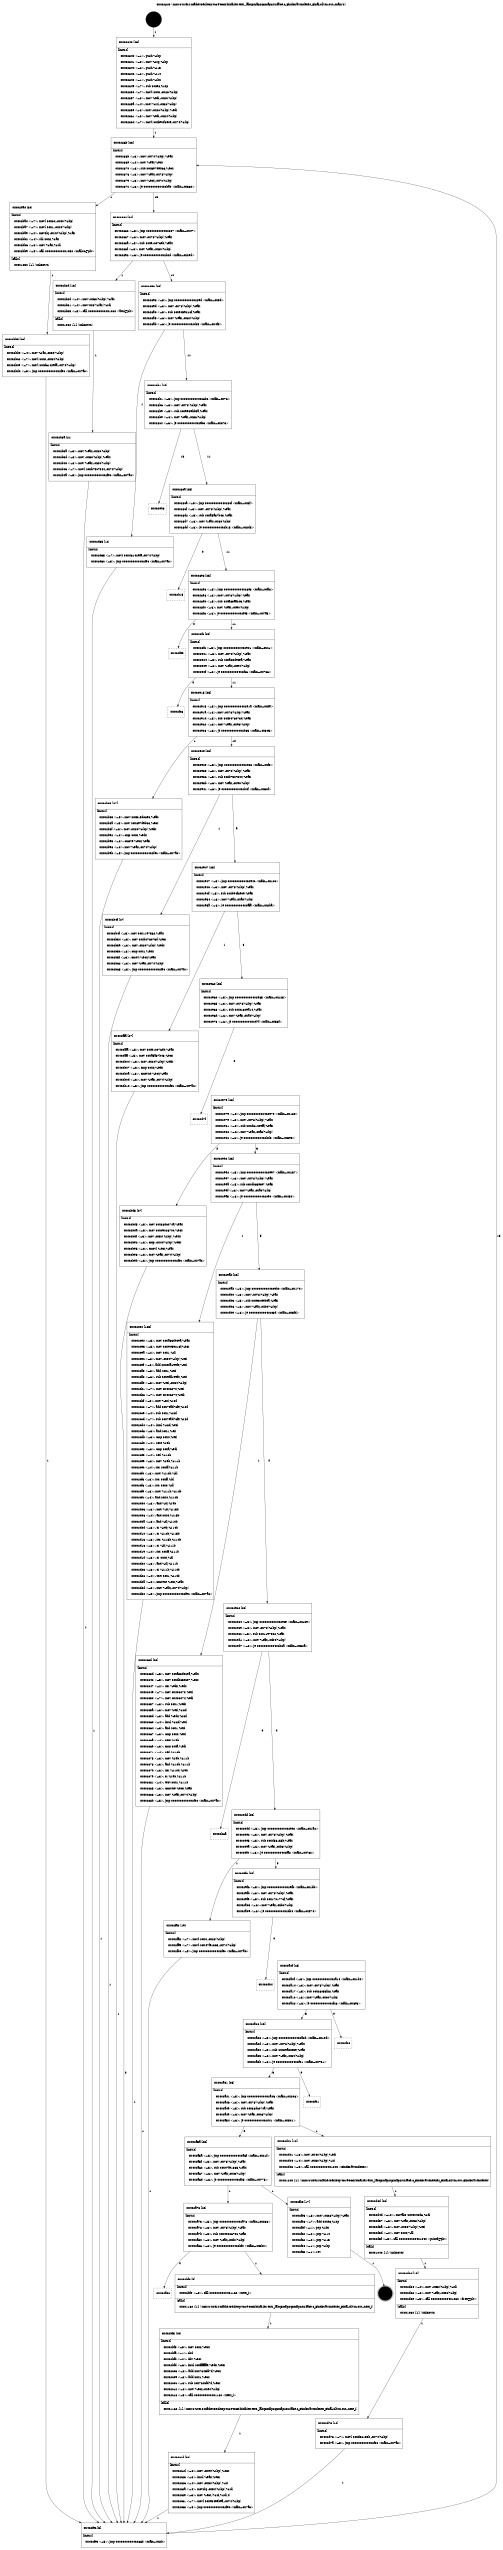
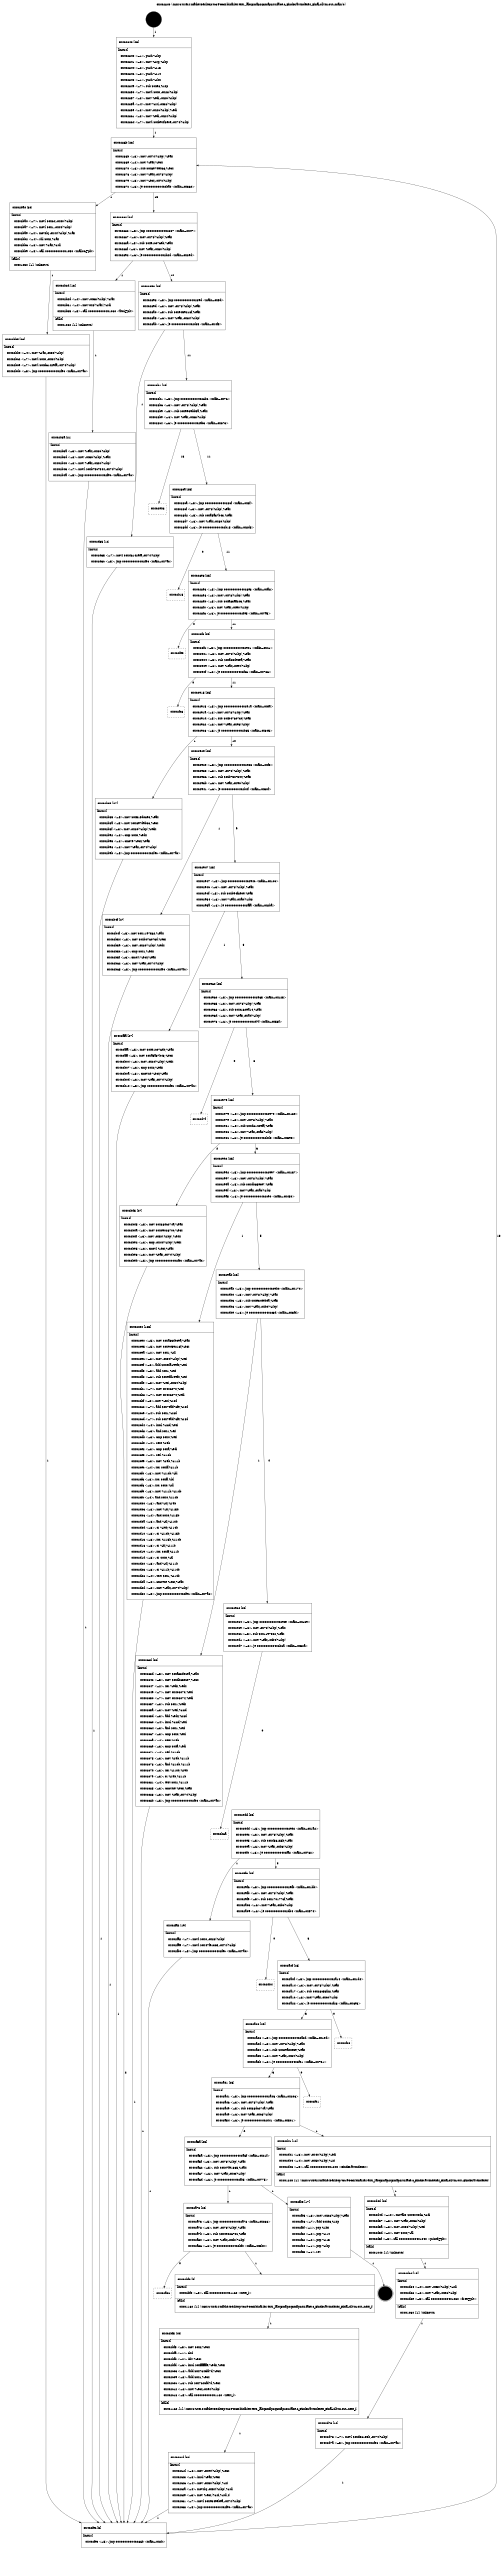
edge "0x402960 [25]" -> "0x402979 [25]": added, label "8"
edge "0x4029c4 [25]" -> "0x4029dd [25]": removed, label "4"
edge "0x4029f6 [25]" -> "0x402a0f [25]": added, label "3"
